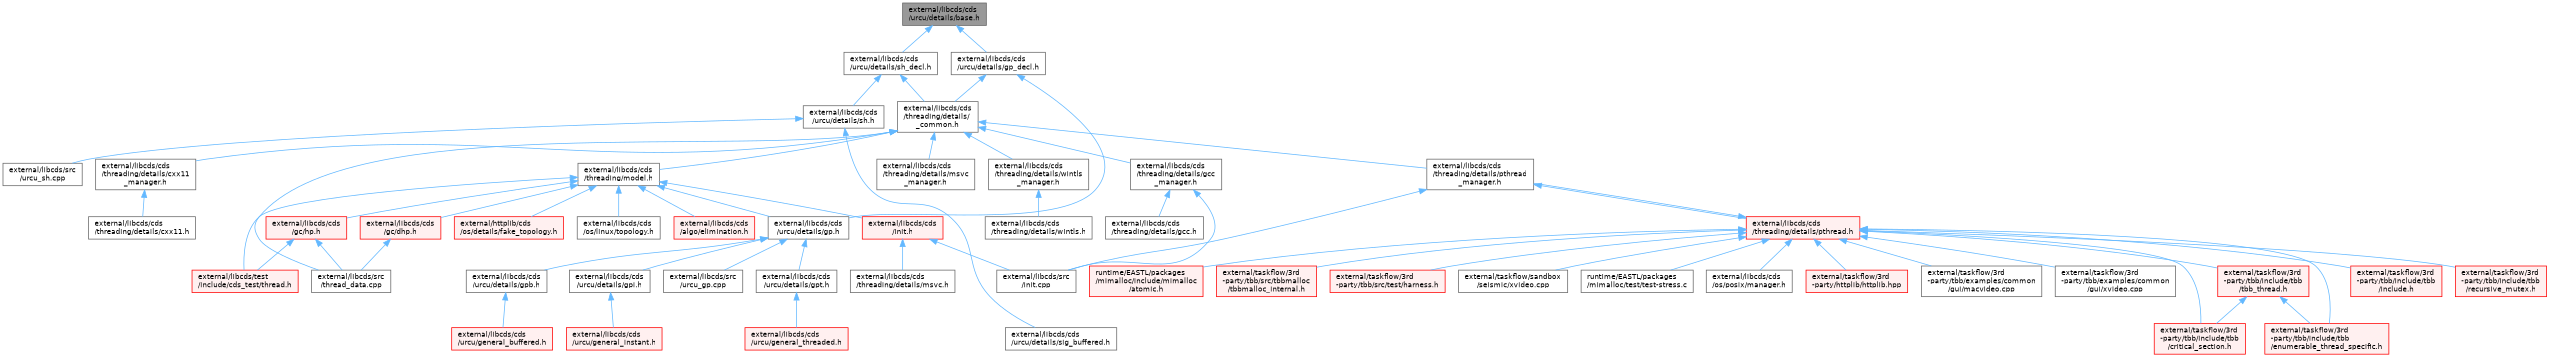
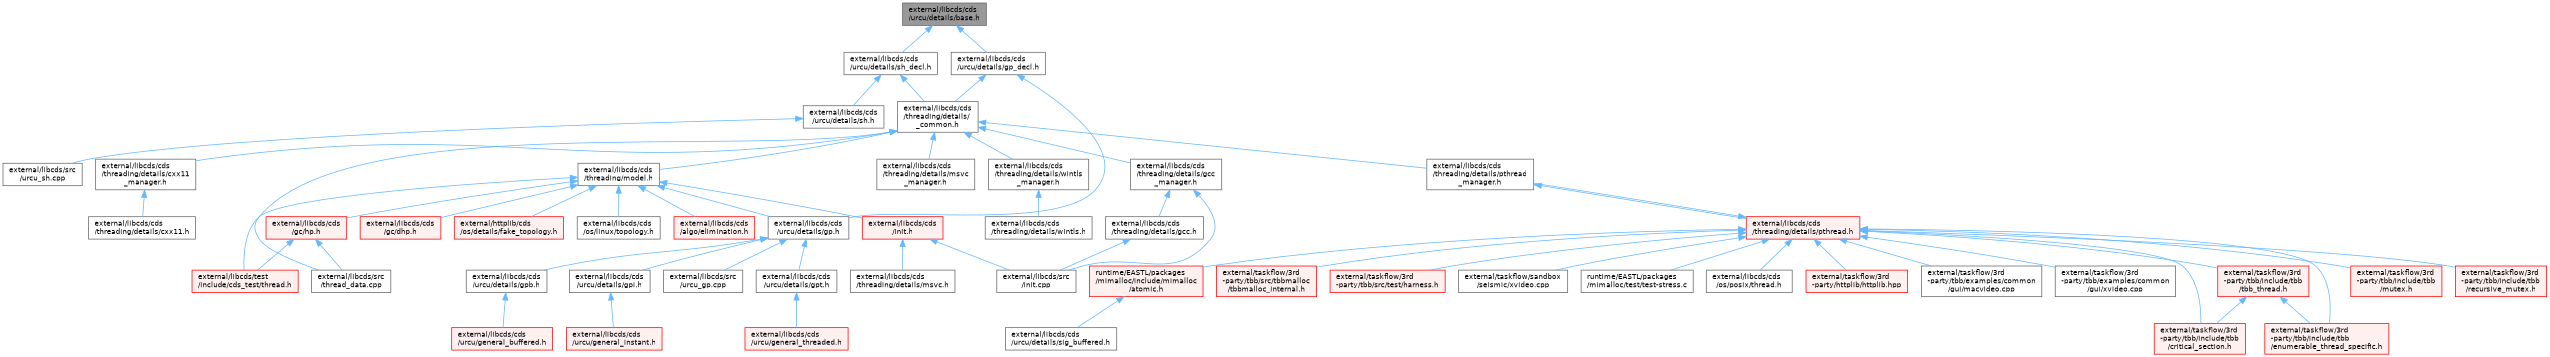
edge "external/libcds/cds /urcu/details/sig_buffered.h" -> "external/libcds/cds /urcu/details/sh.h": now "external/libcds/cds /urcu/details/sig_buffered.h" -> "runtime/EASTL/packages /mimalloc/include/mimalloc /atomic.h"
edge "external/libcds/src /init.cpp" -> "external/libcds/cds /threading/details/pthread _manager.h": now "external/libcds/src /init.cpp" -> "external/libcds/cds /threading/details/gcc.h"
edge "external/libcds/src /thread_data.cpp" -> "external/libcds/cds /gc/dhp.h": removed
node "external/libcds/cds /os/posix/manager.h": label "external/libcds/cds /os/posix/manager.h" -> "external/libcds/cds /os/posix/thread.h"
node "external/taskflow/3rd -party/tbb/include/tbb /include.h": label "external/taskflow/3rd -party/tbb/include/tbb /include.h" -> "external/taskflow/3rd -party/tbb/include/tbb /mutex.h"
